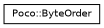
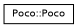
node "Poco::ByteOrder": label "Poco::ByteOrder" -> "Poco::Poco"
